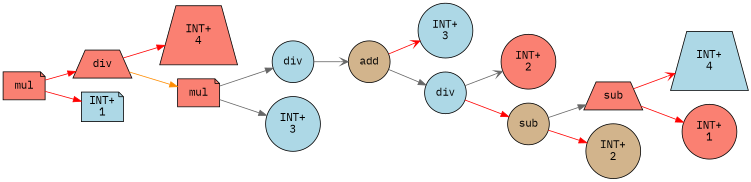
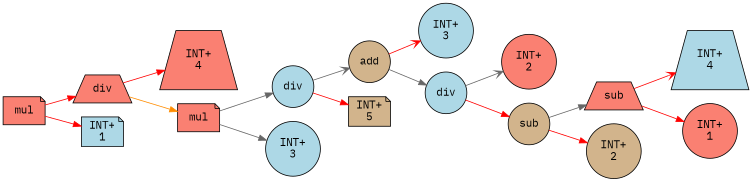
node "INT+ 5": added
